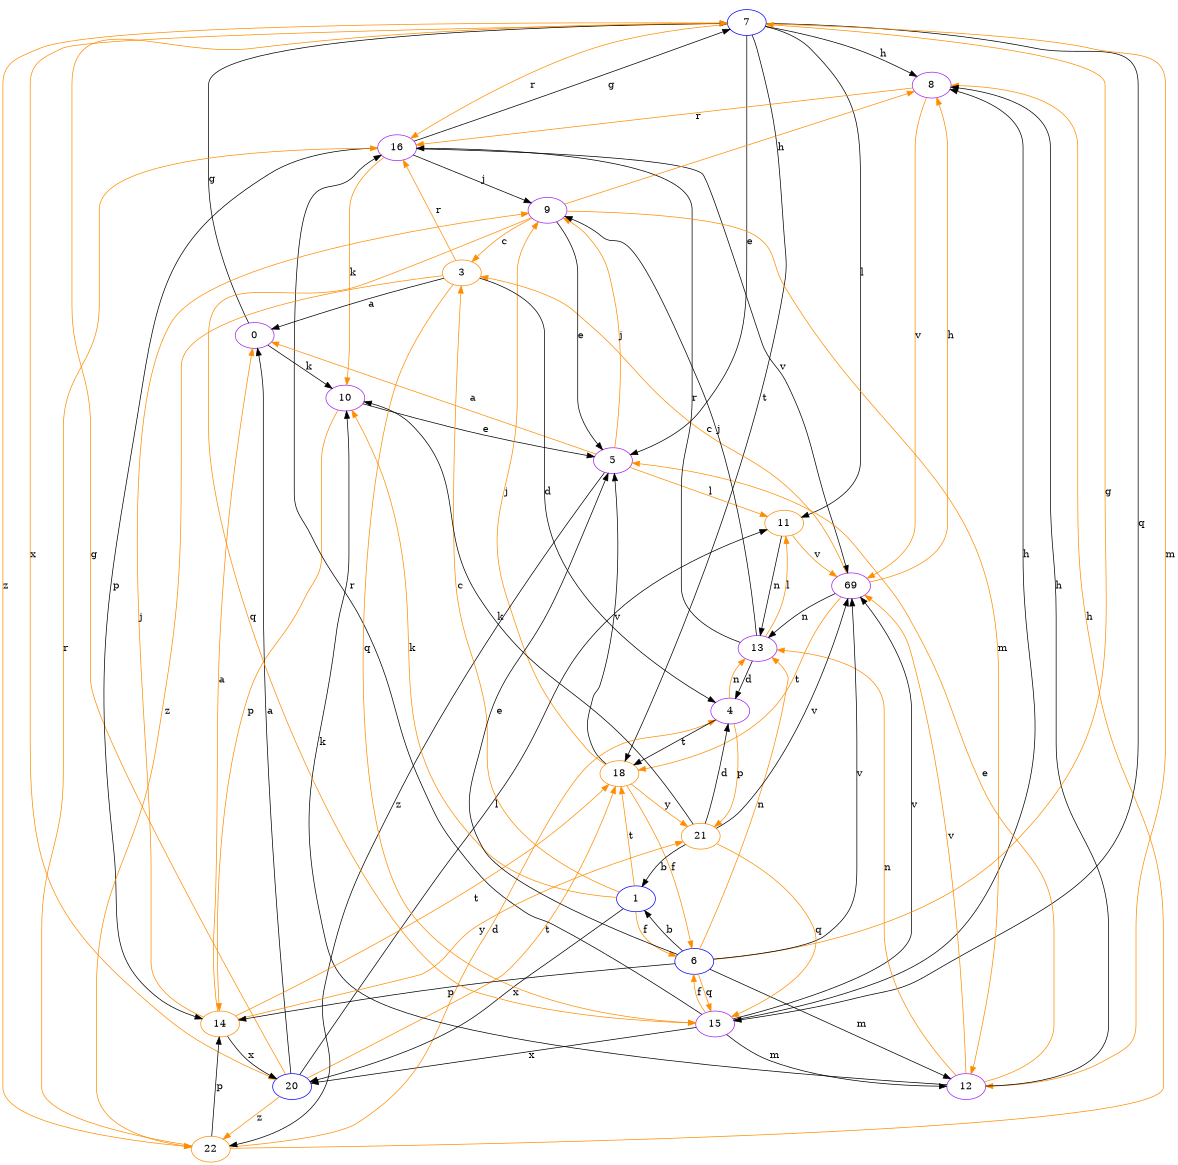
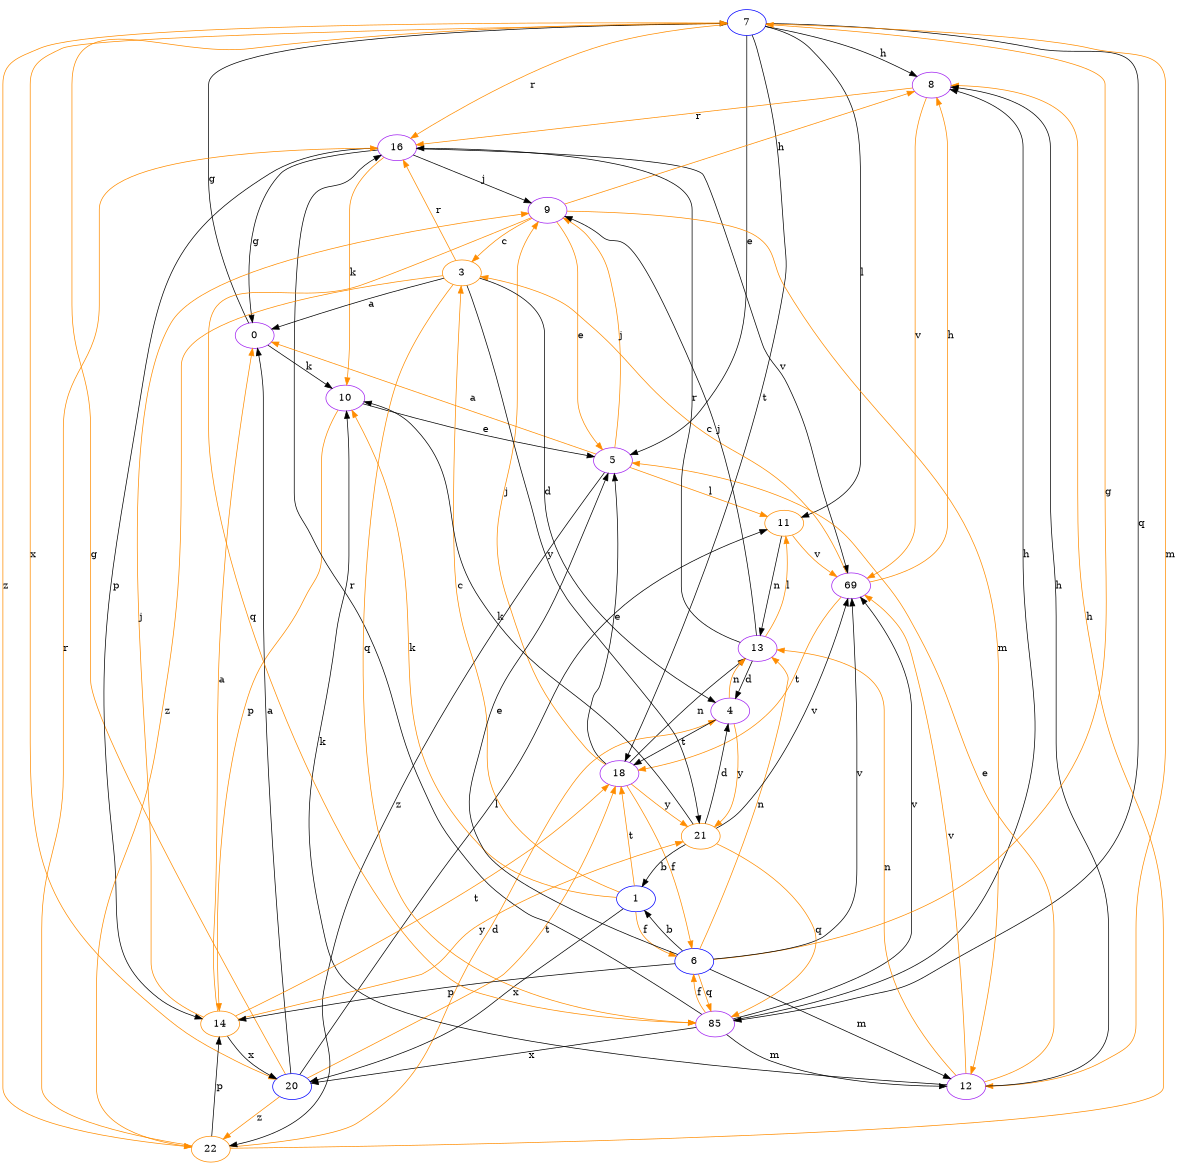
edge "16" -> "7": now "16" -> "0"
edge "9" -> "5": color black -> darkorange
edge "3" -> "21": added, label "y"
edge "69" -> "13": now "18" -> "13"
edge "18" -> "5": label "v" -> "e"
node "18": color darkorange -> purple
edge "4" -> "21": label "p" -> "y"
node "15": label "15" -> "85"
